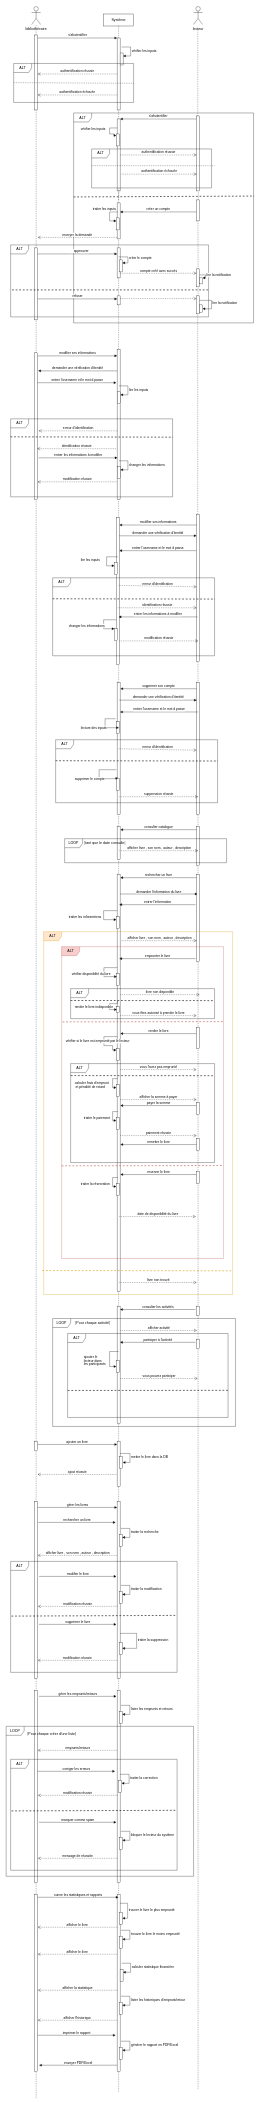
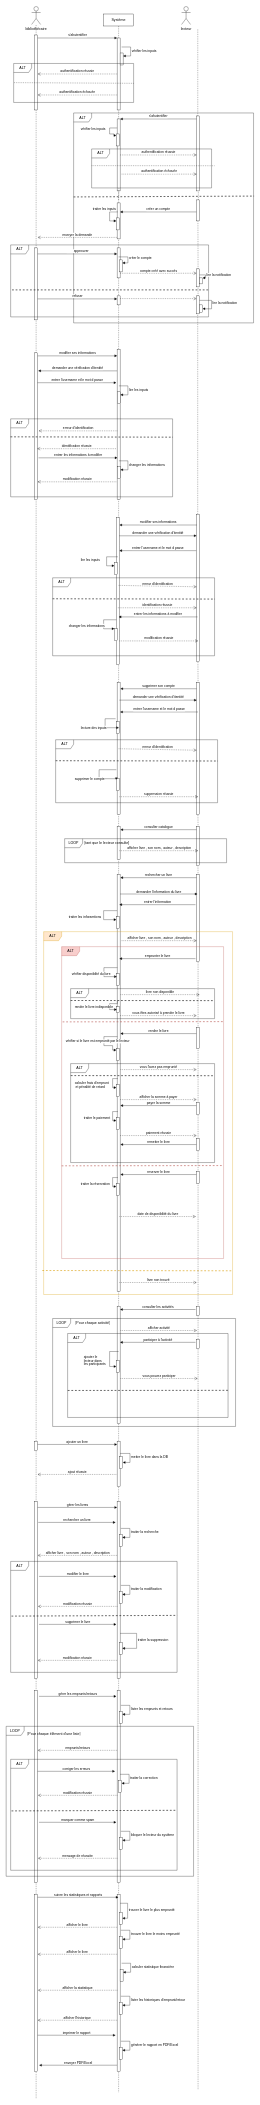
node "lecteur": moved (198, 15) -> (186, 15)
node "[tant que le date consulte]": label "[tant que le date consulte]" -> "[tant que le lecteur consulte]"
node "[Pour chaque créer d'une liste]": label "[Pour chaque créer d'une liste]" -> "[Pour chaque élément d'une liste]"
